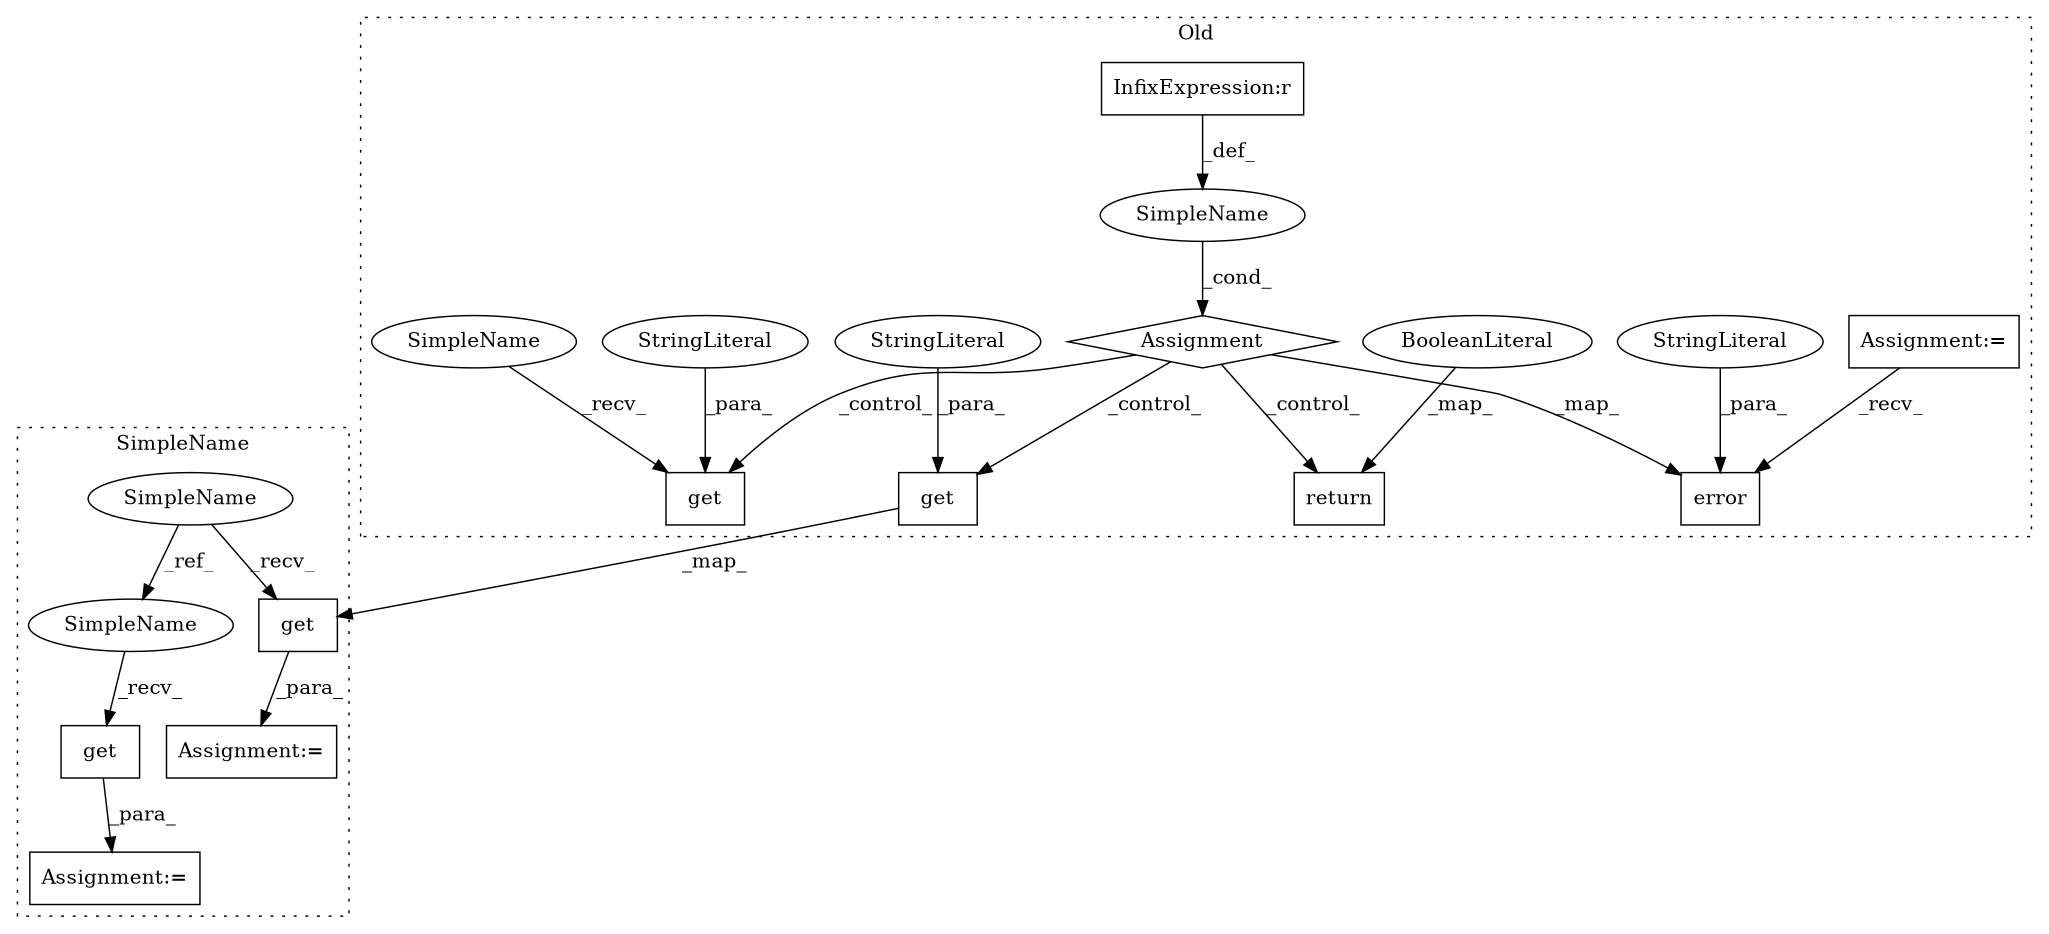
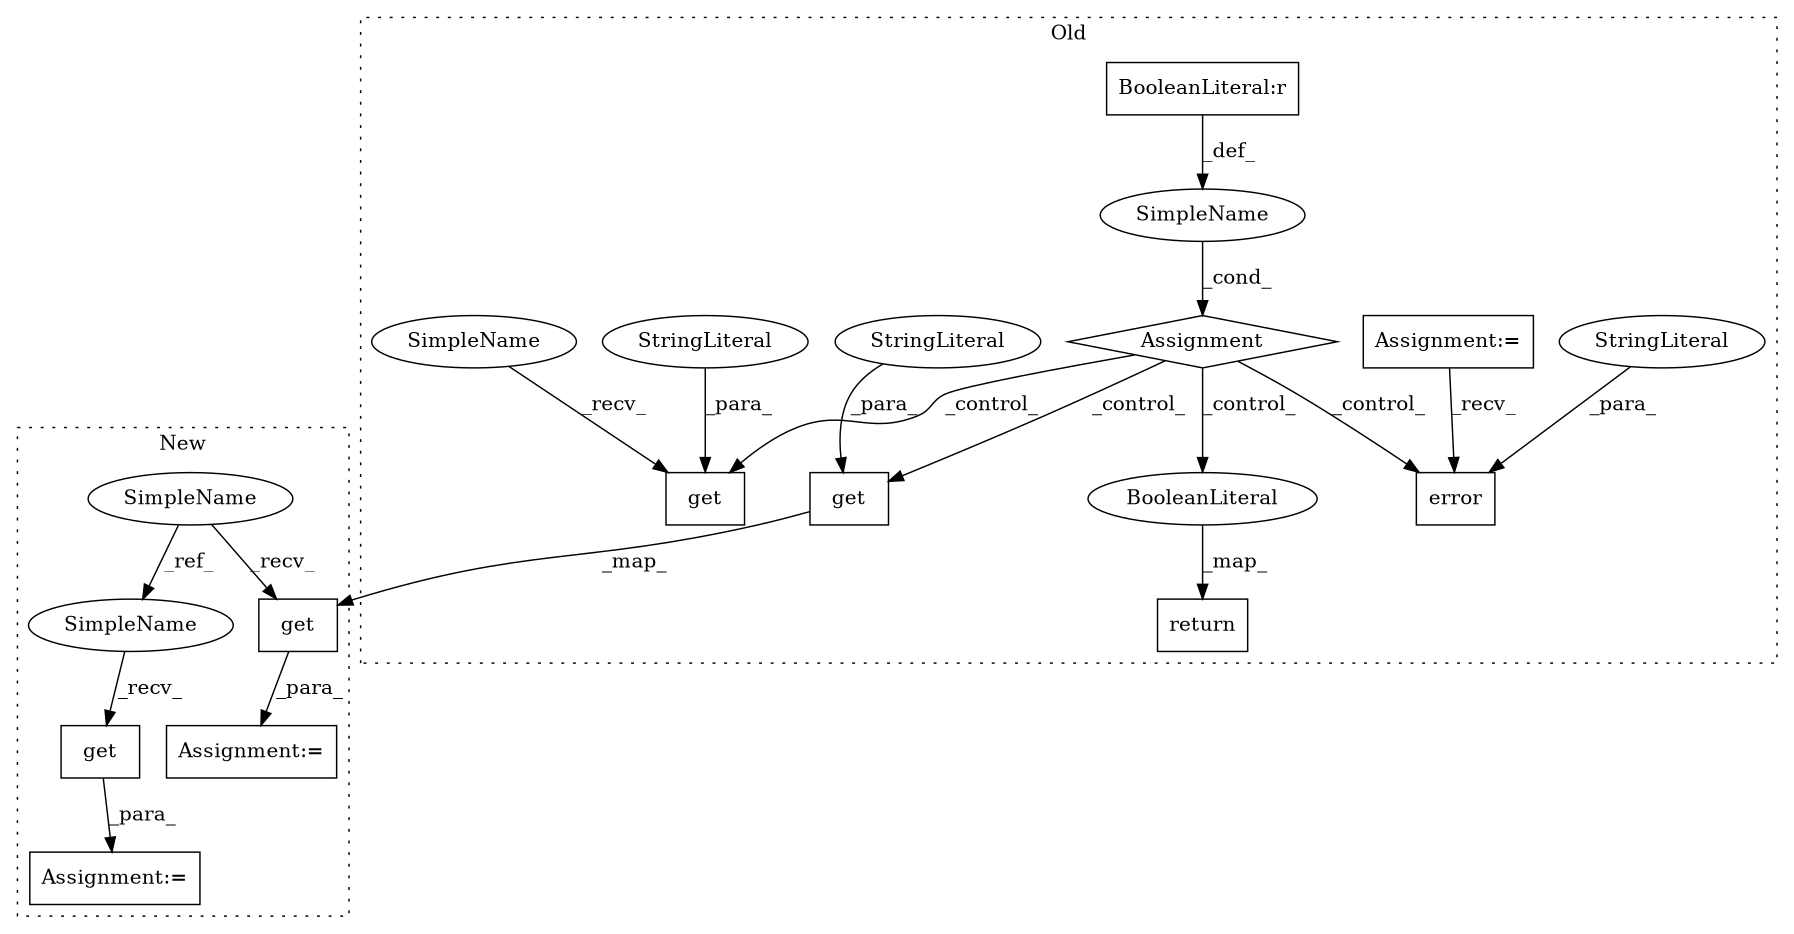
node "InfixExpression:r": label "InfixExpression:r" -> "BooleanLiteral:r"
edge "Assignment" -> "error": label "_map_" -> "_control_"
edge "Assignment" -> "return": now "Assignment" -> "BooleanLiteral"
cluster "SimpleName": label "SimpleName" -> "New"
